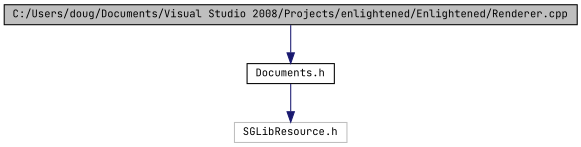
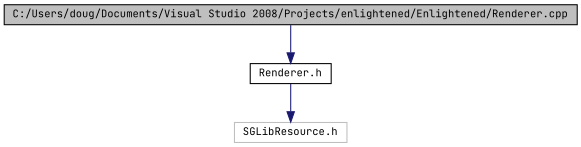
node "Documents.h": label "Documents.h" -> "Renderer.h"
